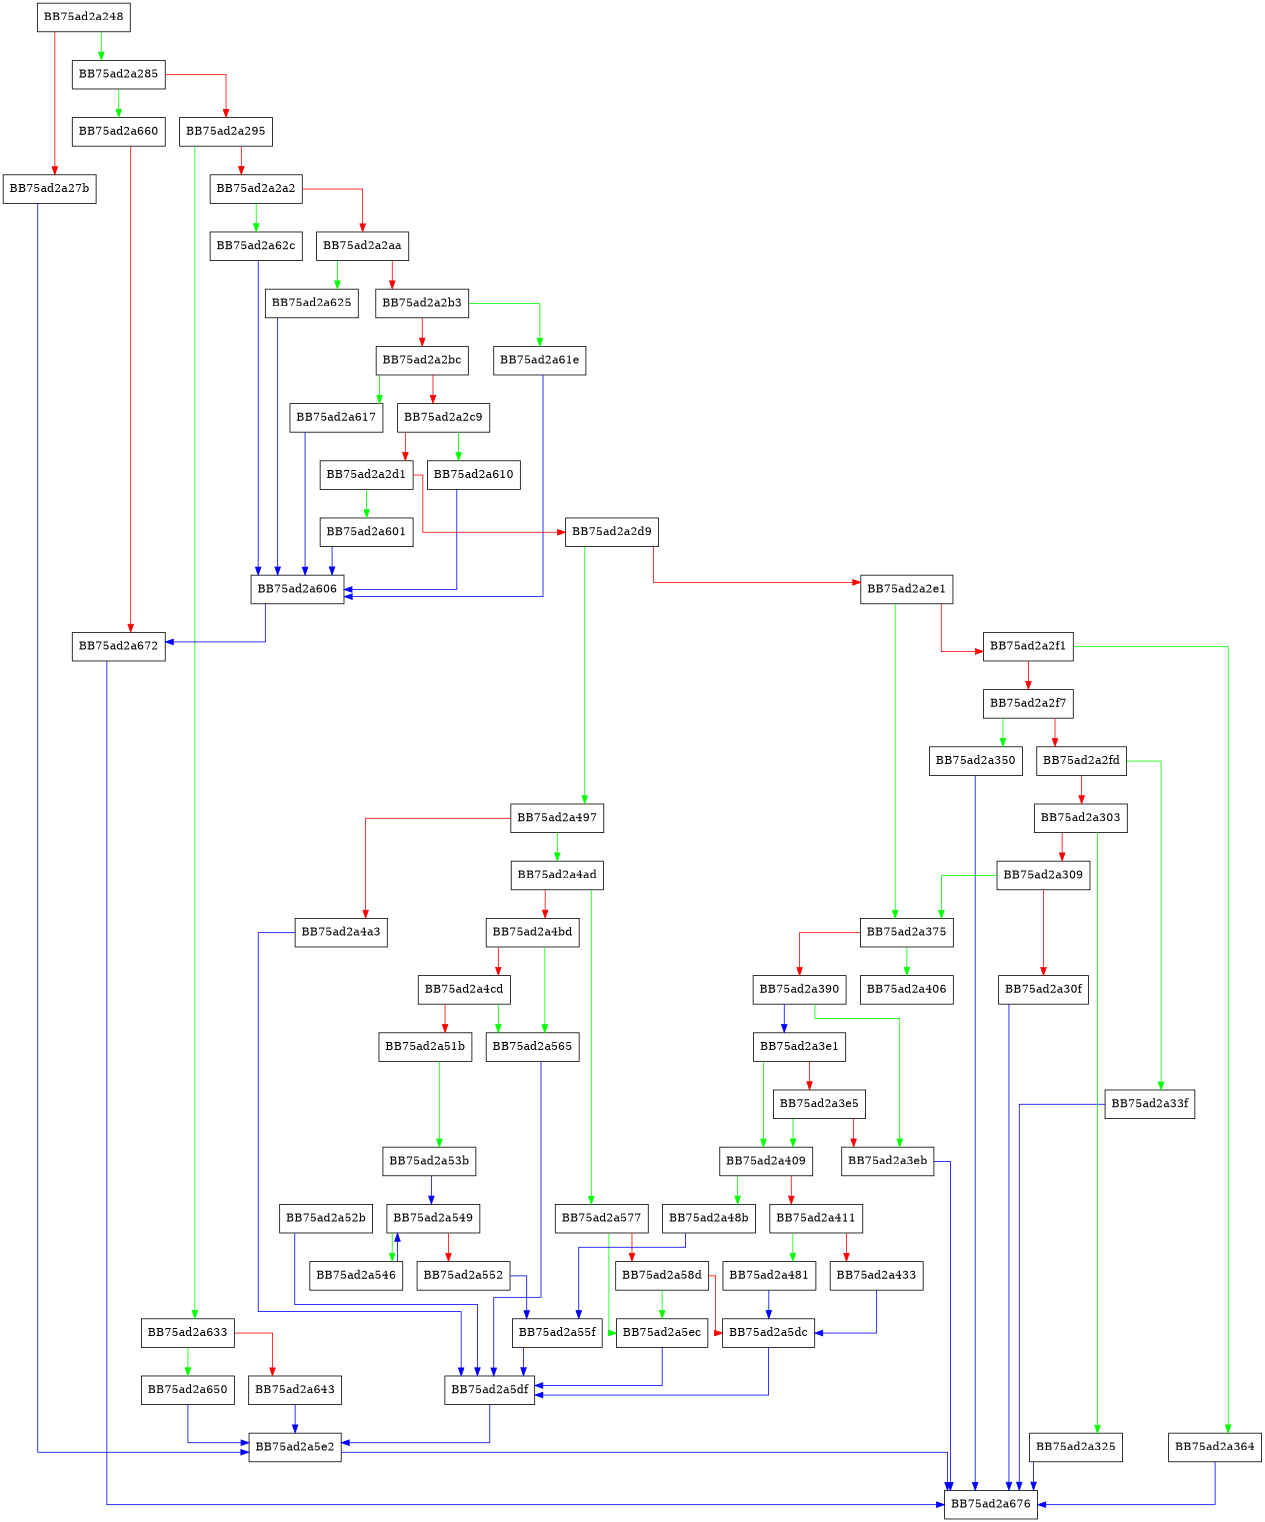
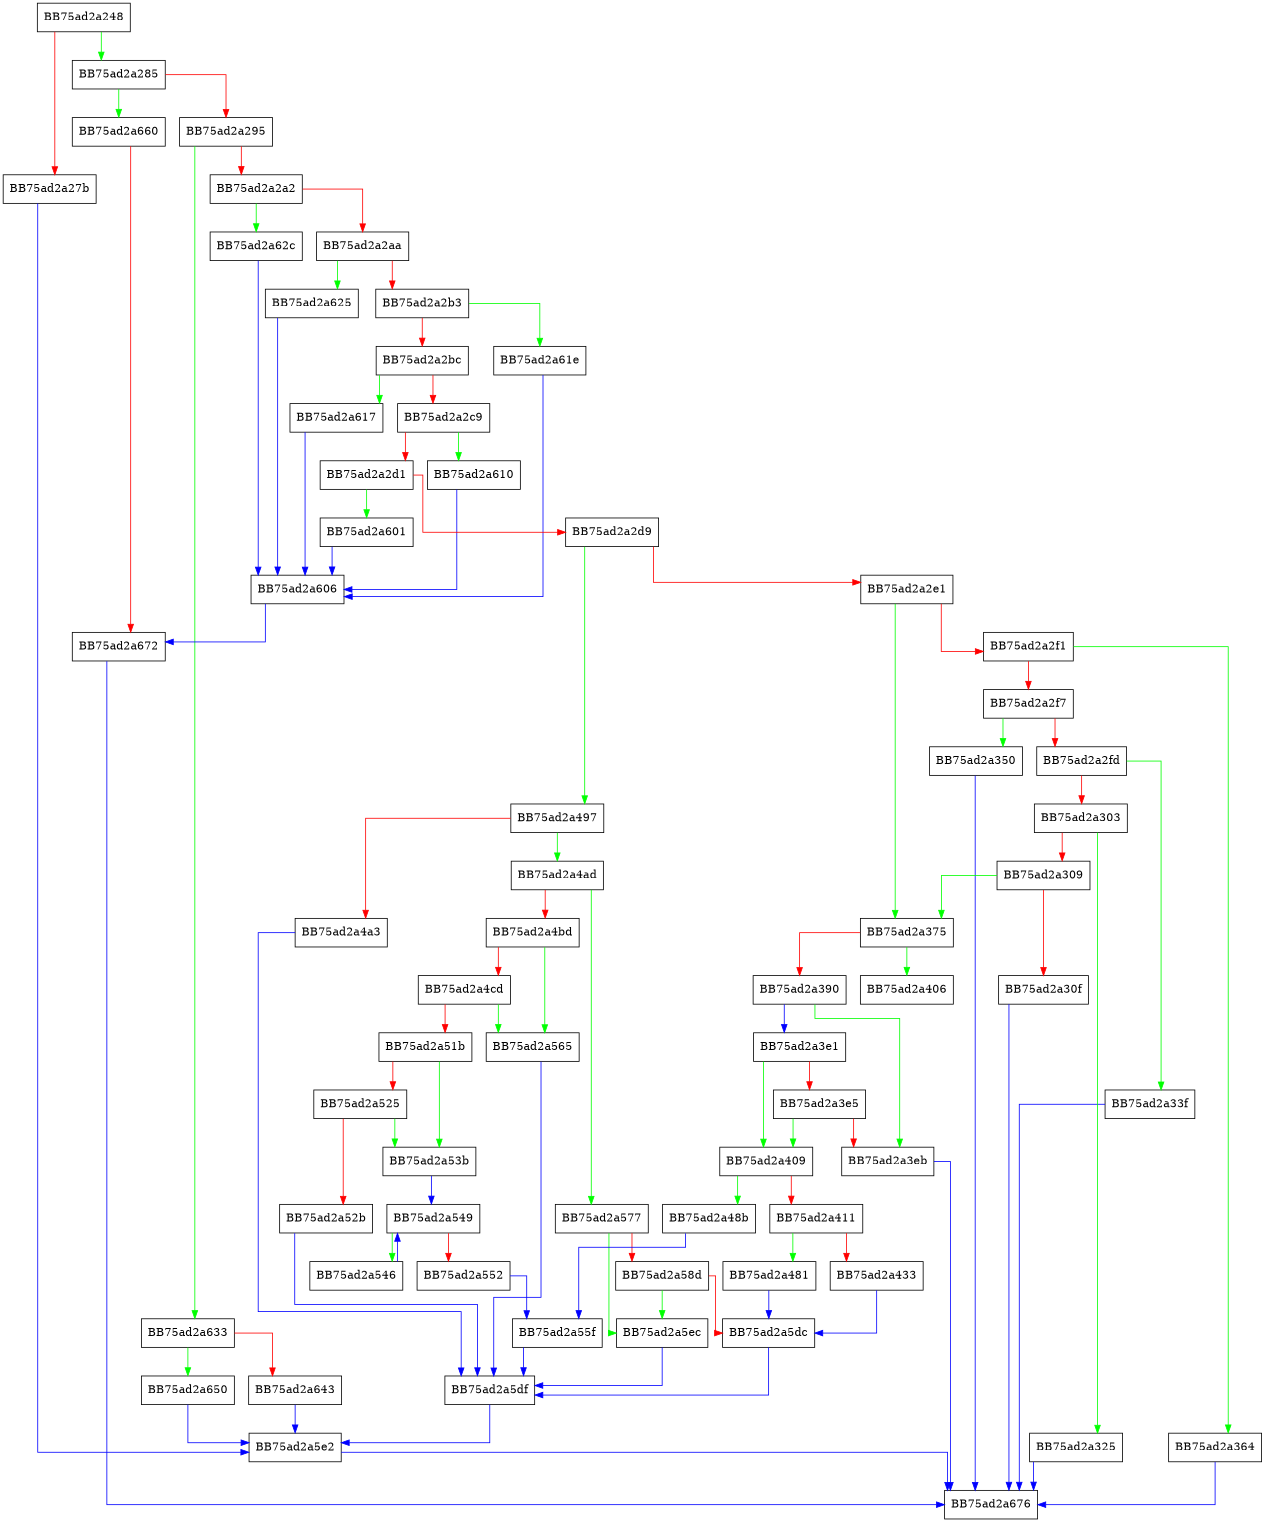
node "BB75ad2a525": added
